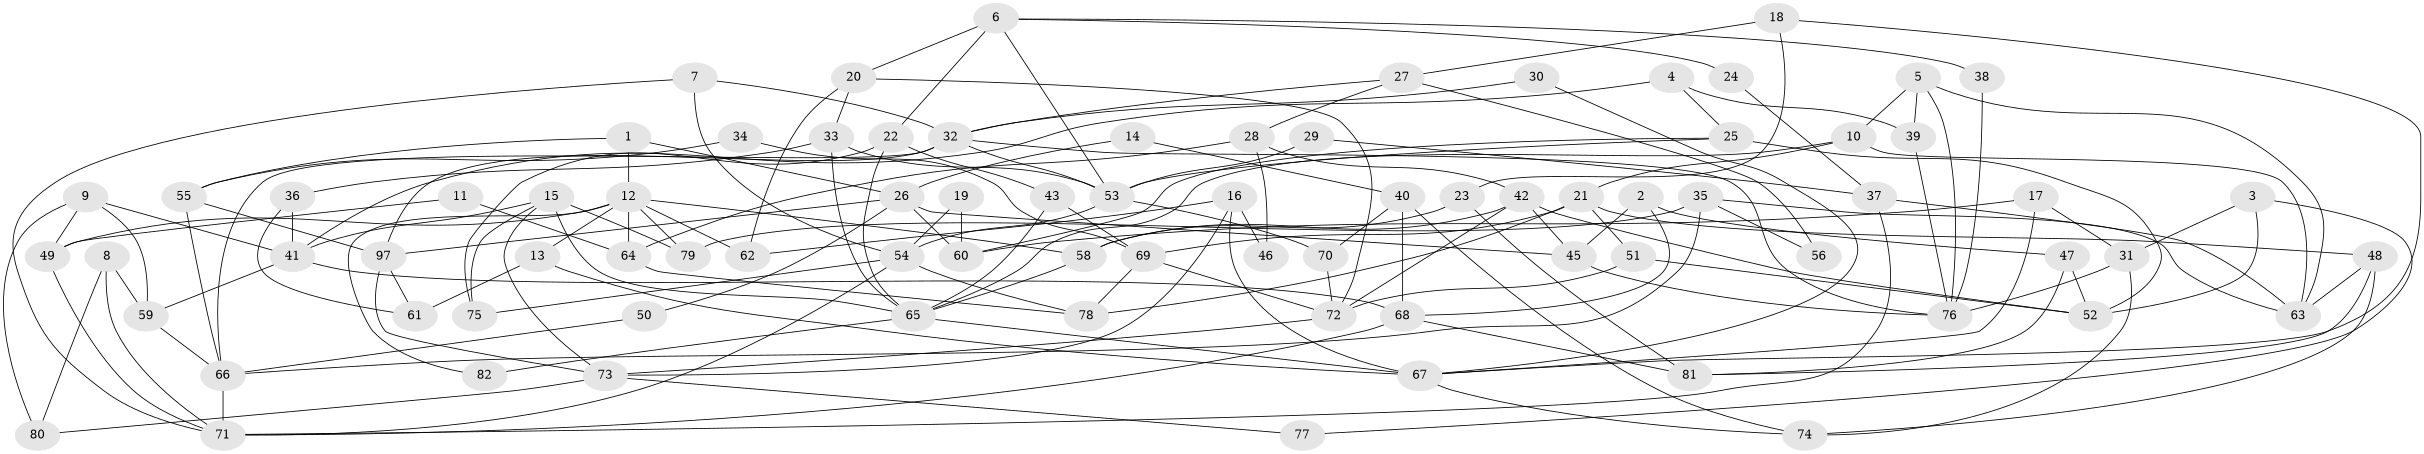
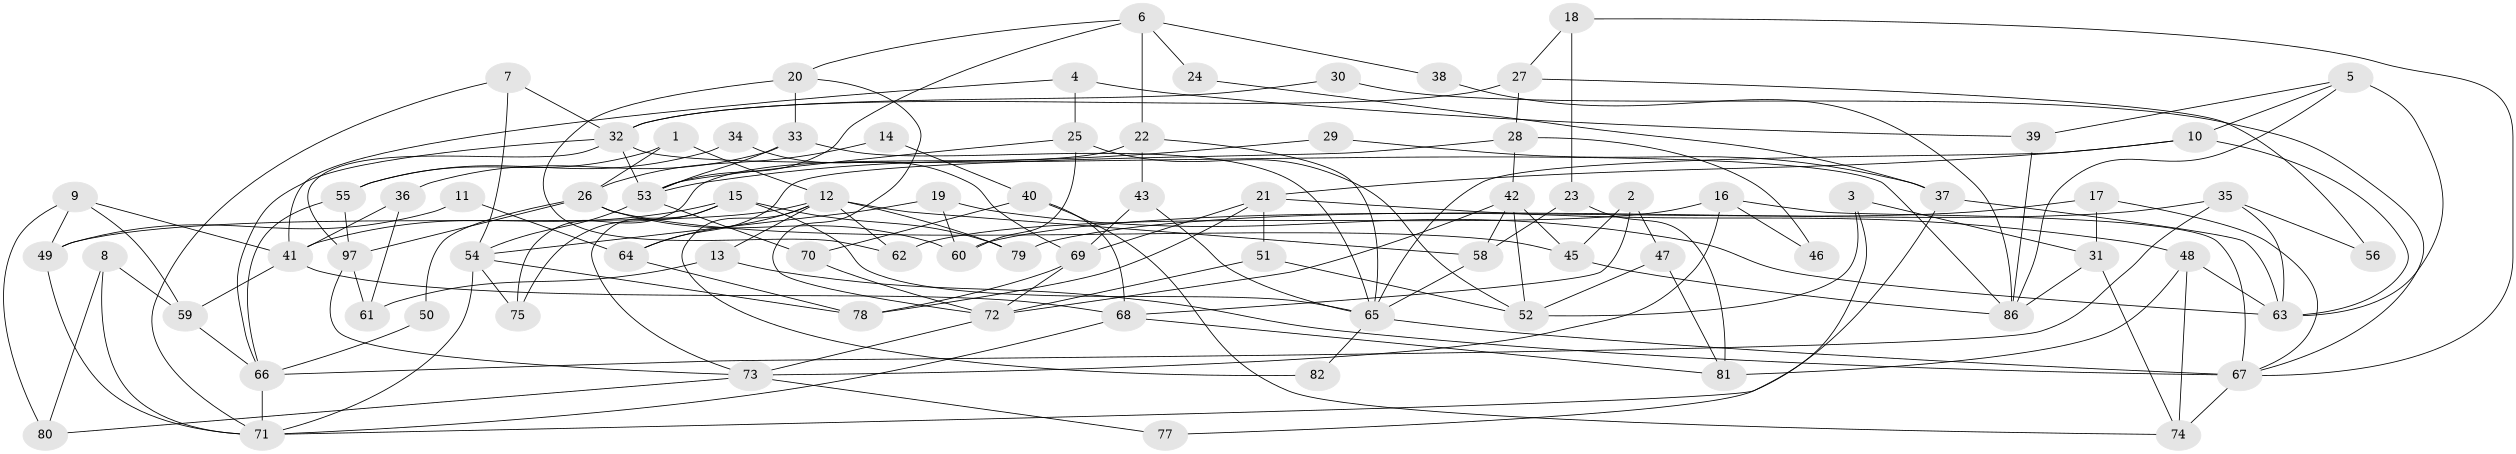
edge "19" -- "63": added
node "76": label "76" -> "86"
